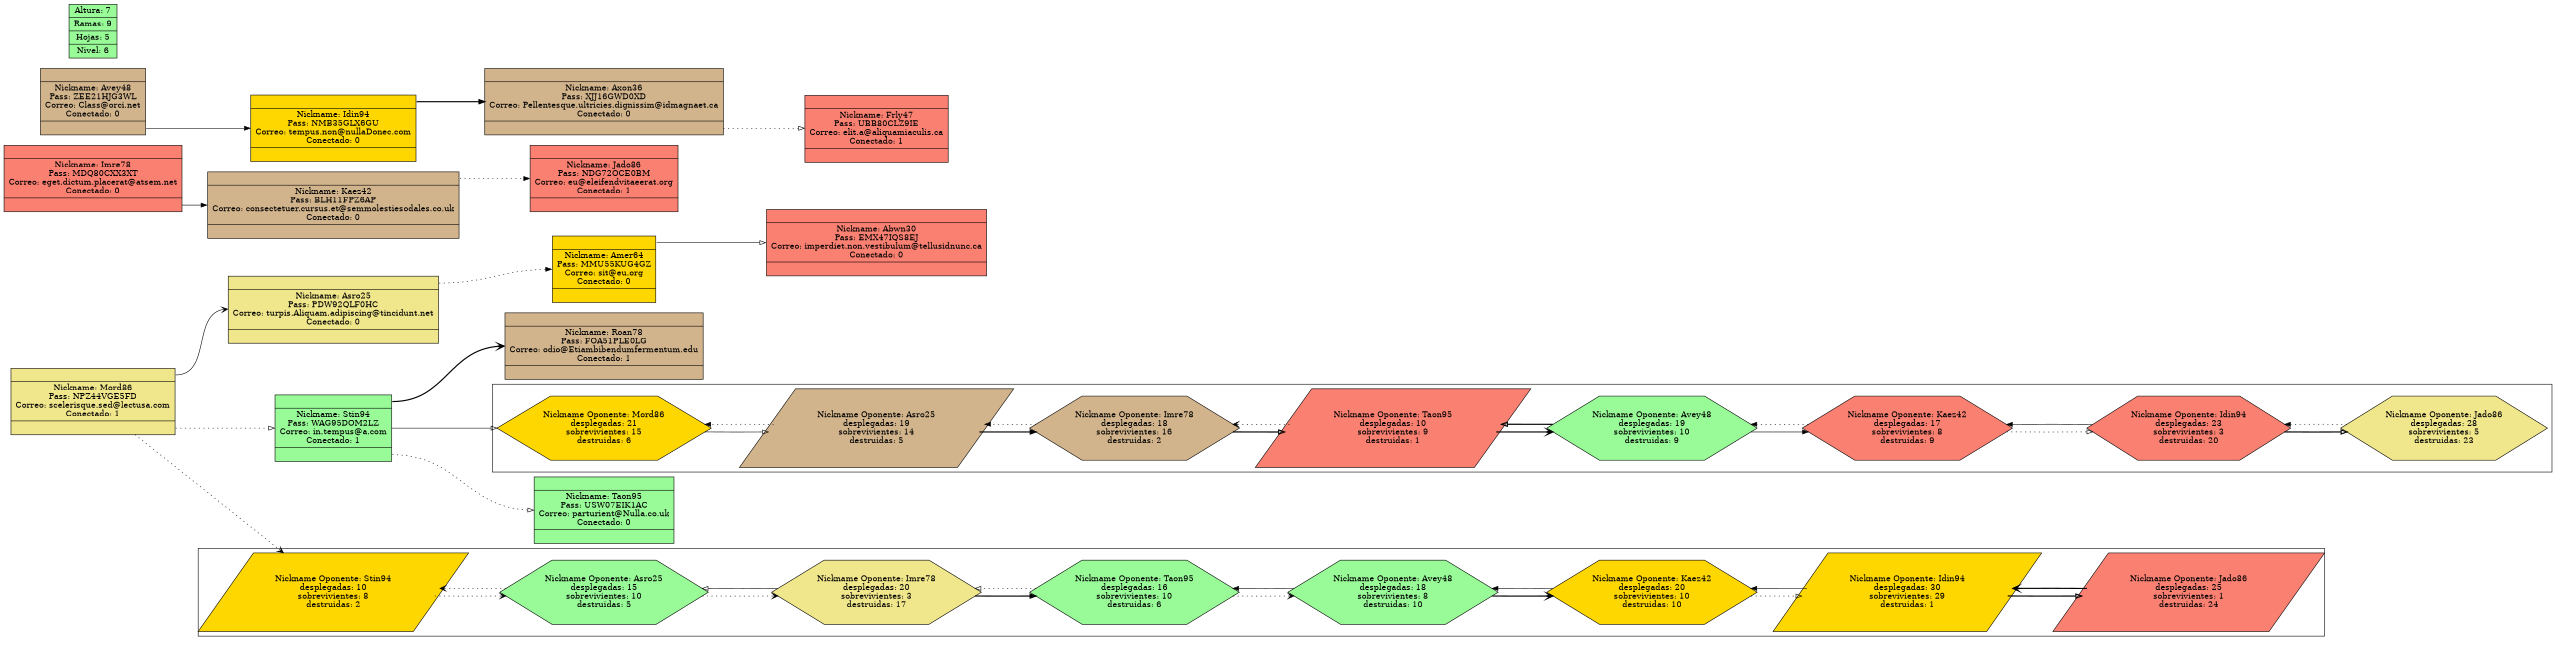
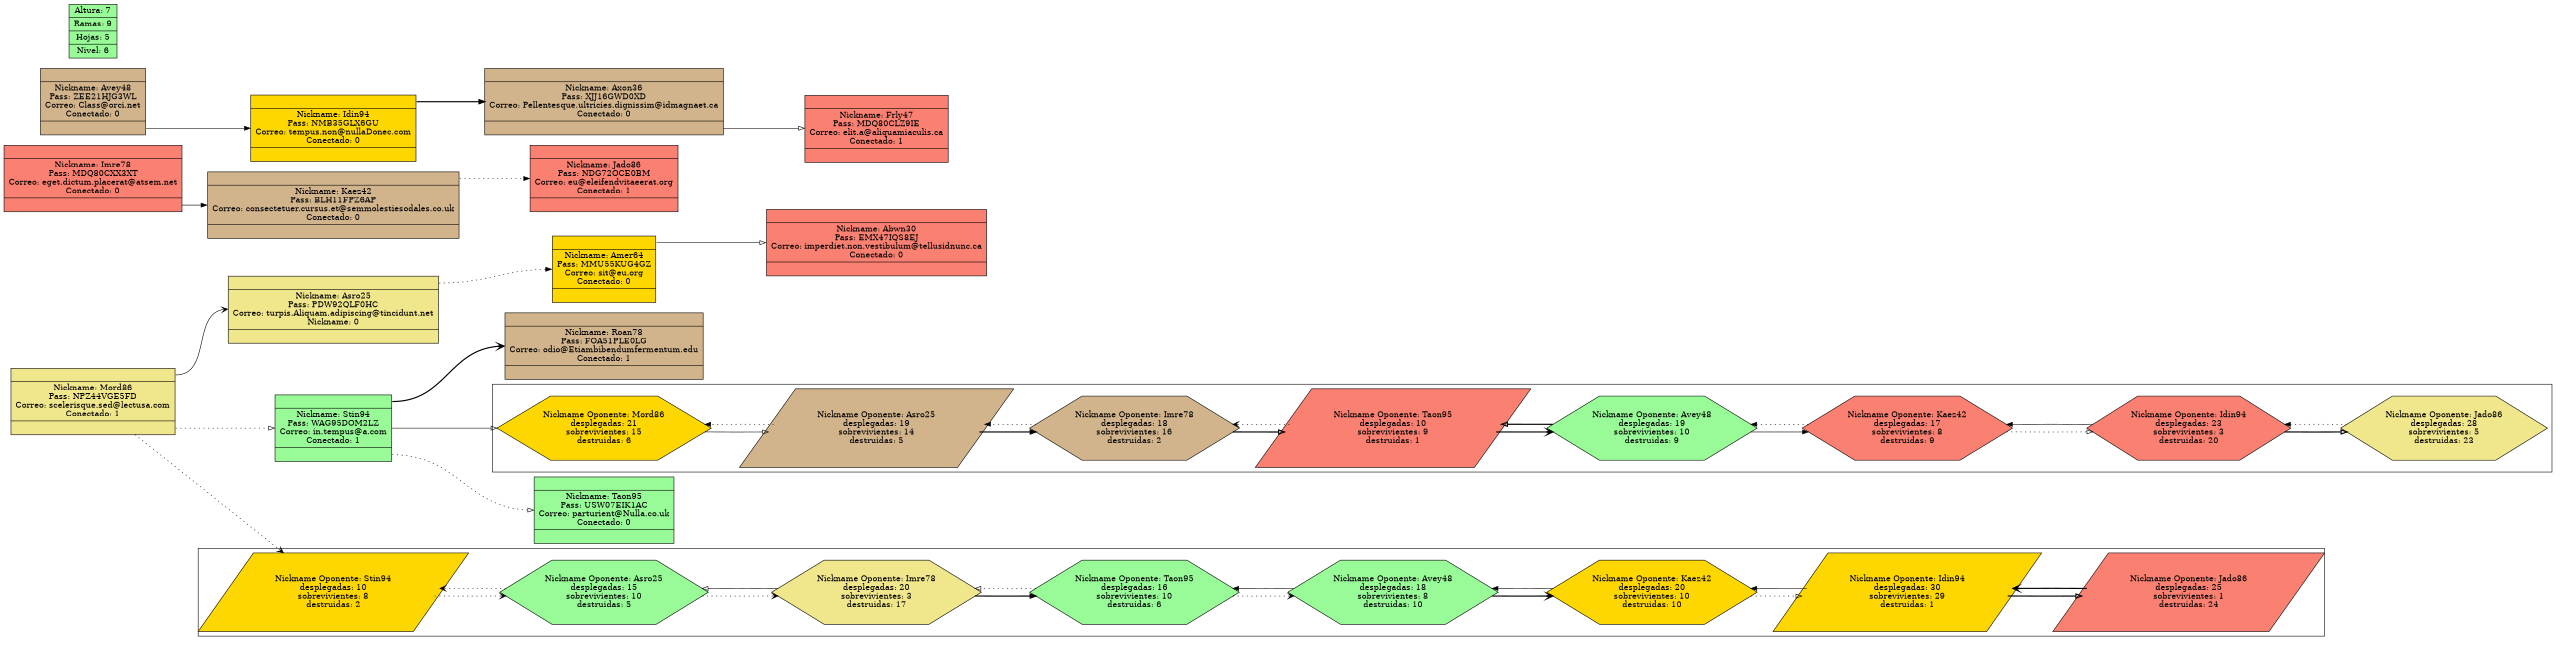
node "Nickname: Frly47": text "Pass: UBB80CLZ9IE" -> "Pass: MDQ80CLZ9IE"
edge "Nickname: Axon36" -> "Nickname: Frly47": style dotted -> solid
node "Nickname: Asro25": text "Conectado: 0" -> "Nickname: 0"
